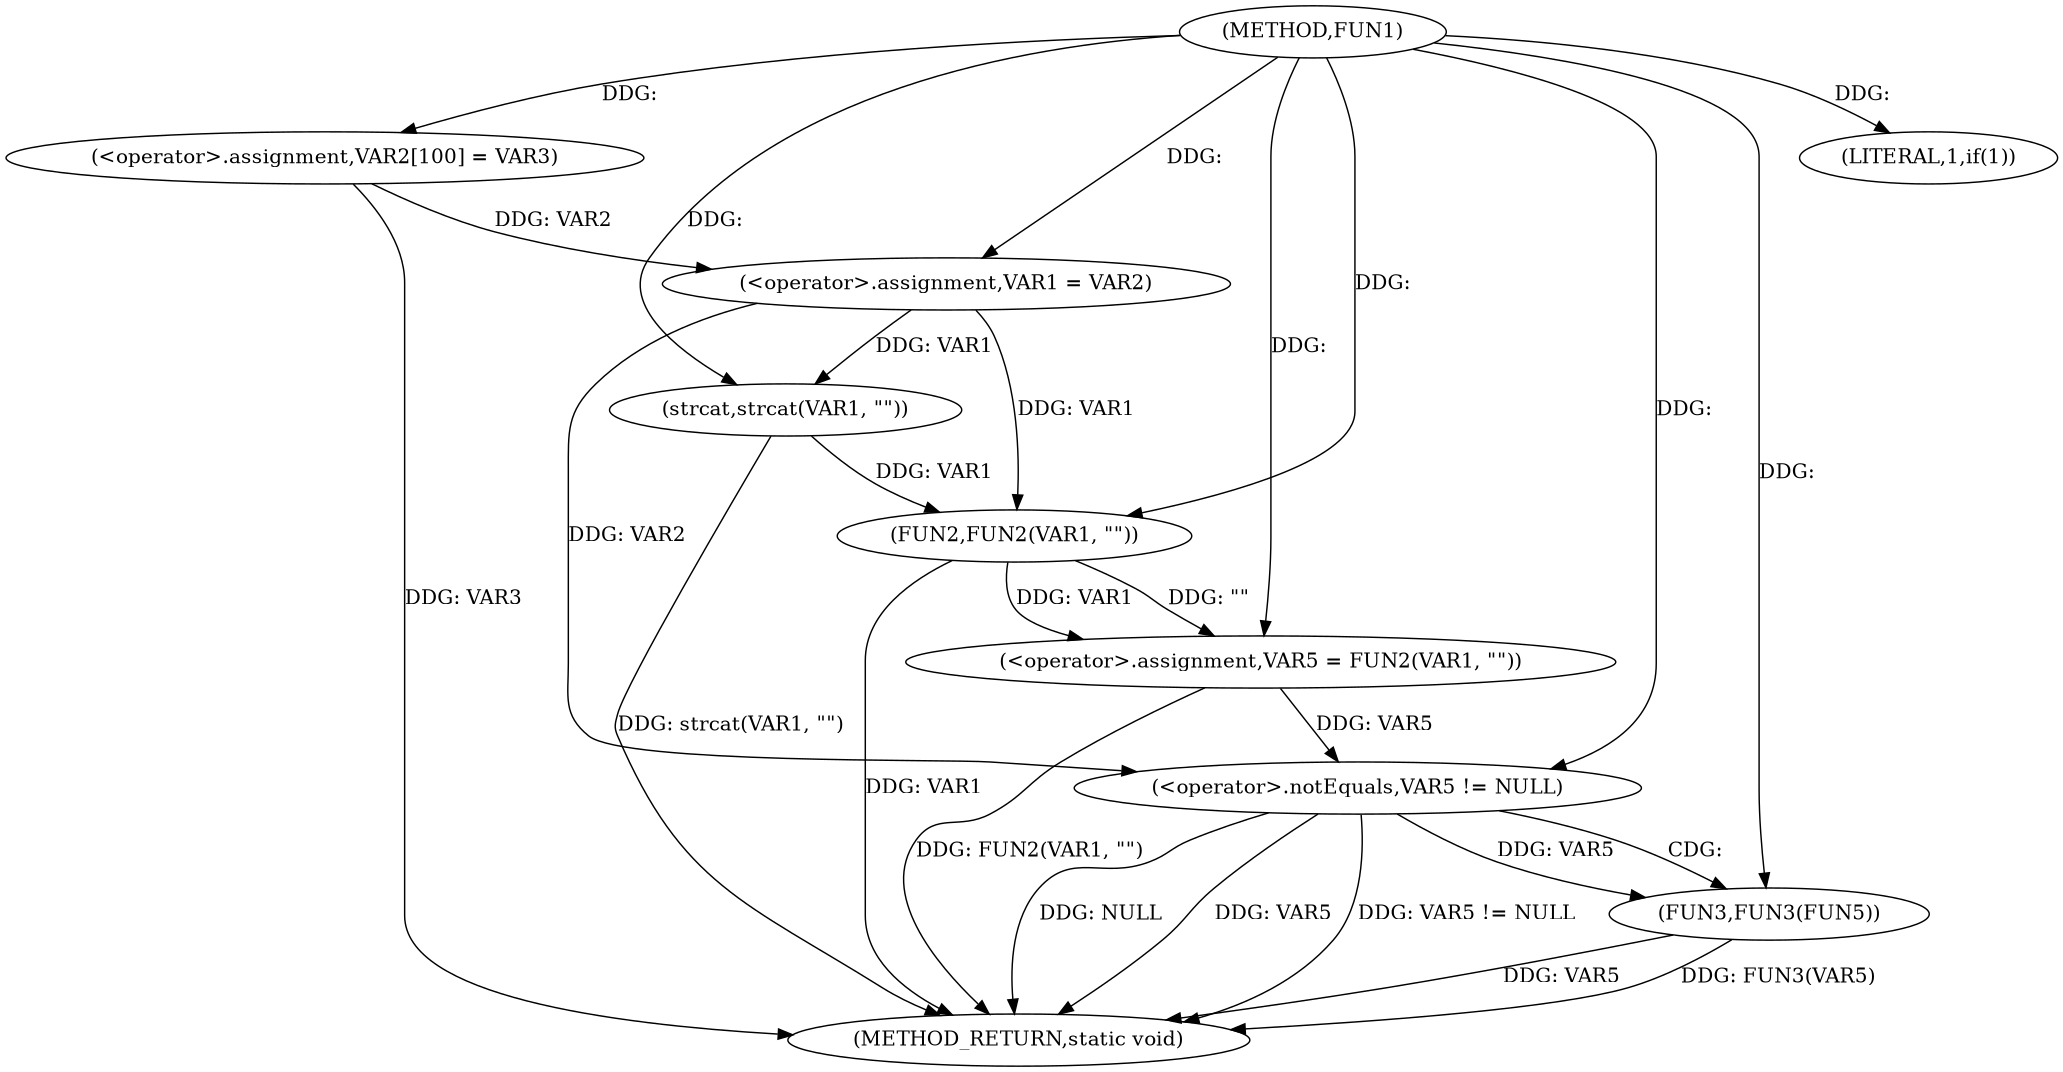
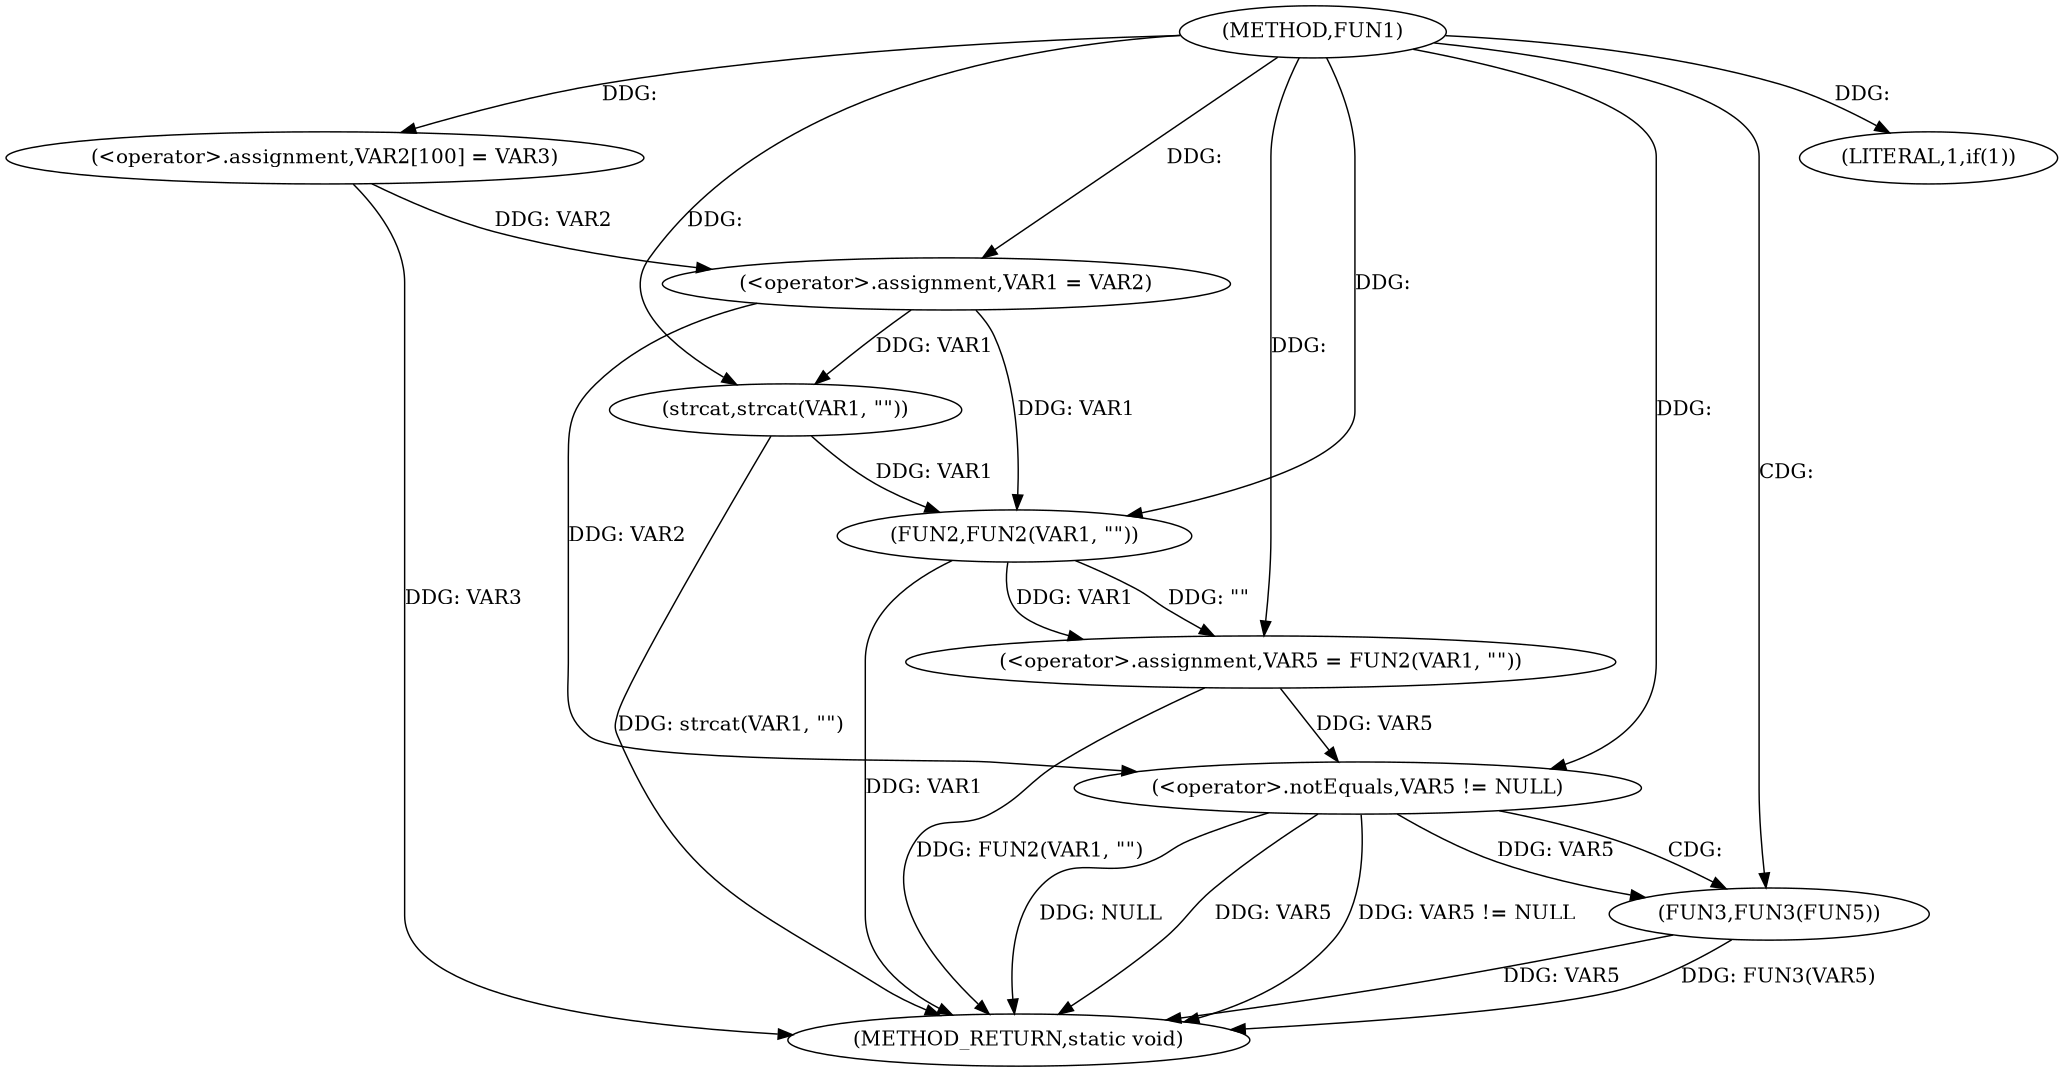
edge "(METHOD,FUN1)" -> "(FUN3,FUN3(FUN5))": label "DDG: " -> "CDG: "
